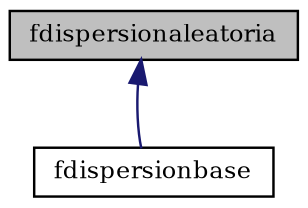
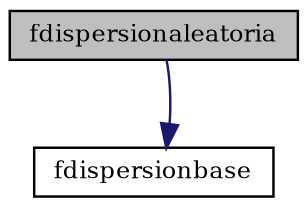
edge "fdispersionbase" -> "fdispersionaleatoria": reversed
